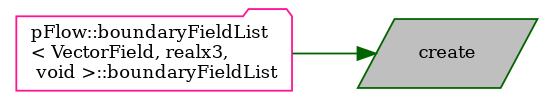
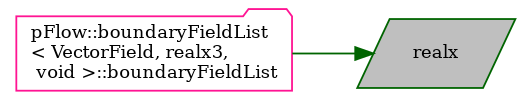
node "create": label "create" -> "realx"
